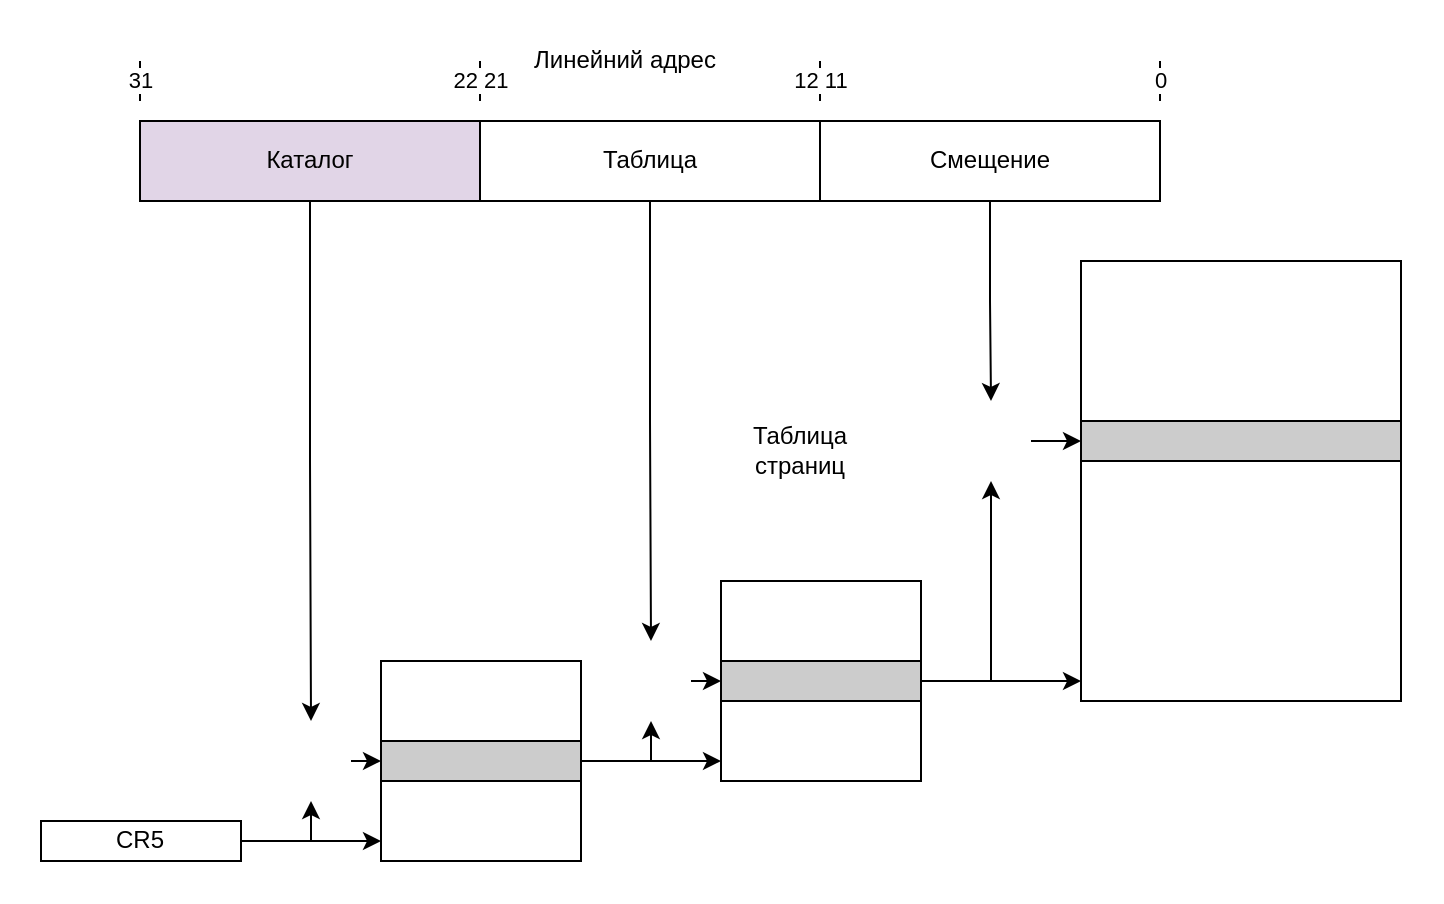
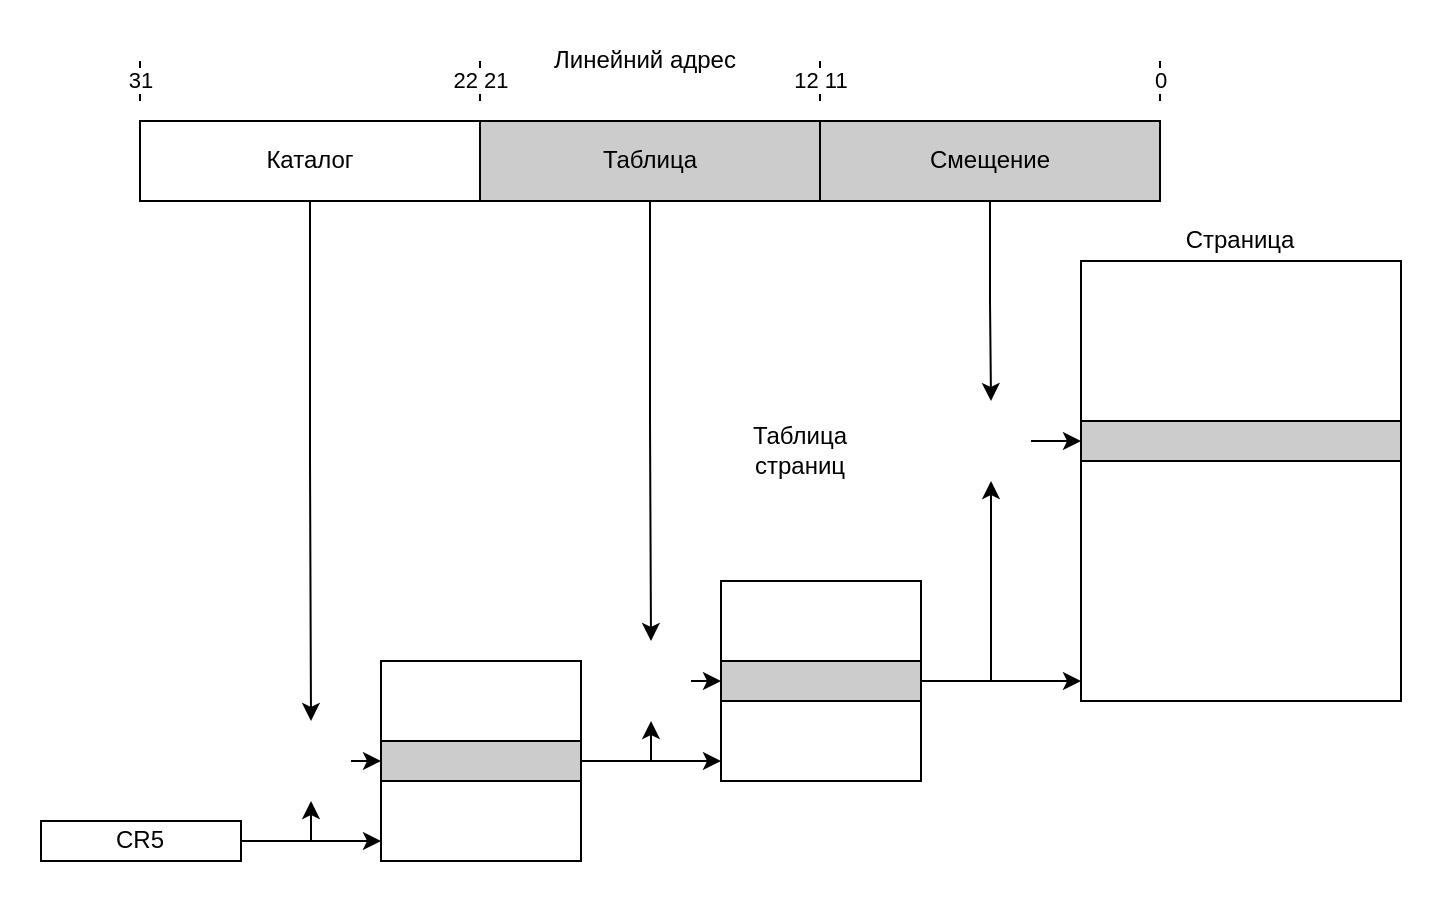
node "Линейний адрес": moved (625, 61) -> (645, 61)
node "Каталог": fillcolor #e1d5e7 -> #ffffff
node "Таблица": fillcolor #ffffff -> #cccccc
node "Смещение": fillcolor #ffffff -> #cccccc
node "Страница": added
